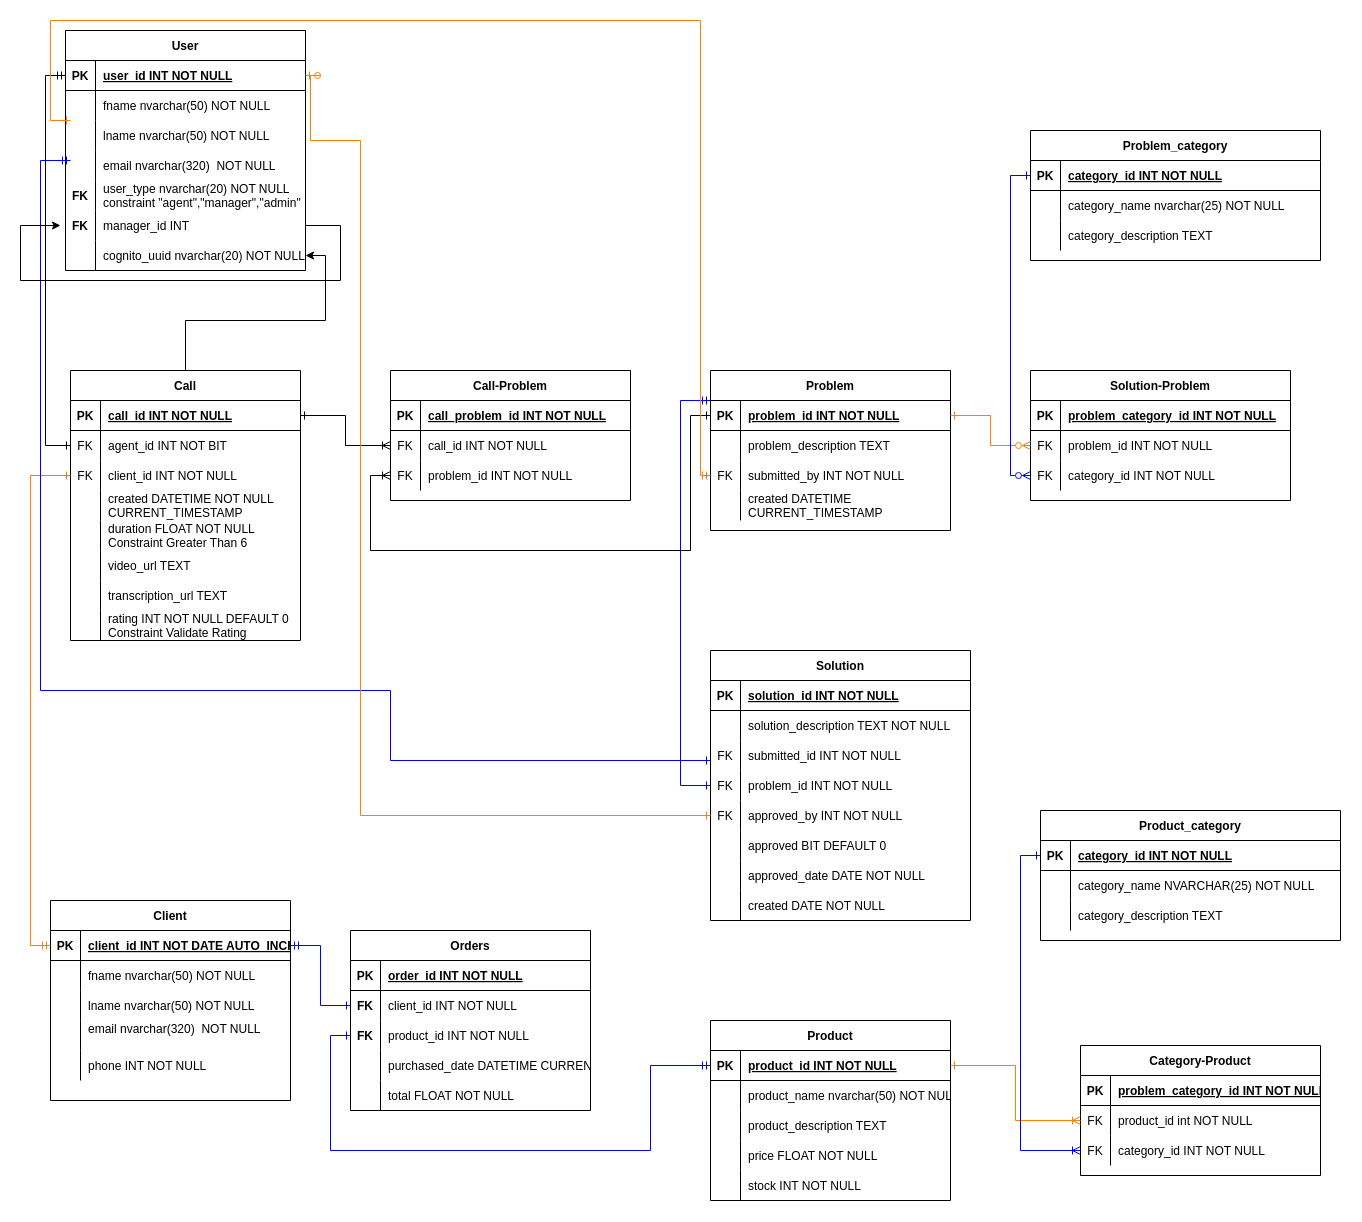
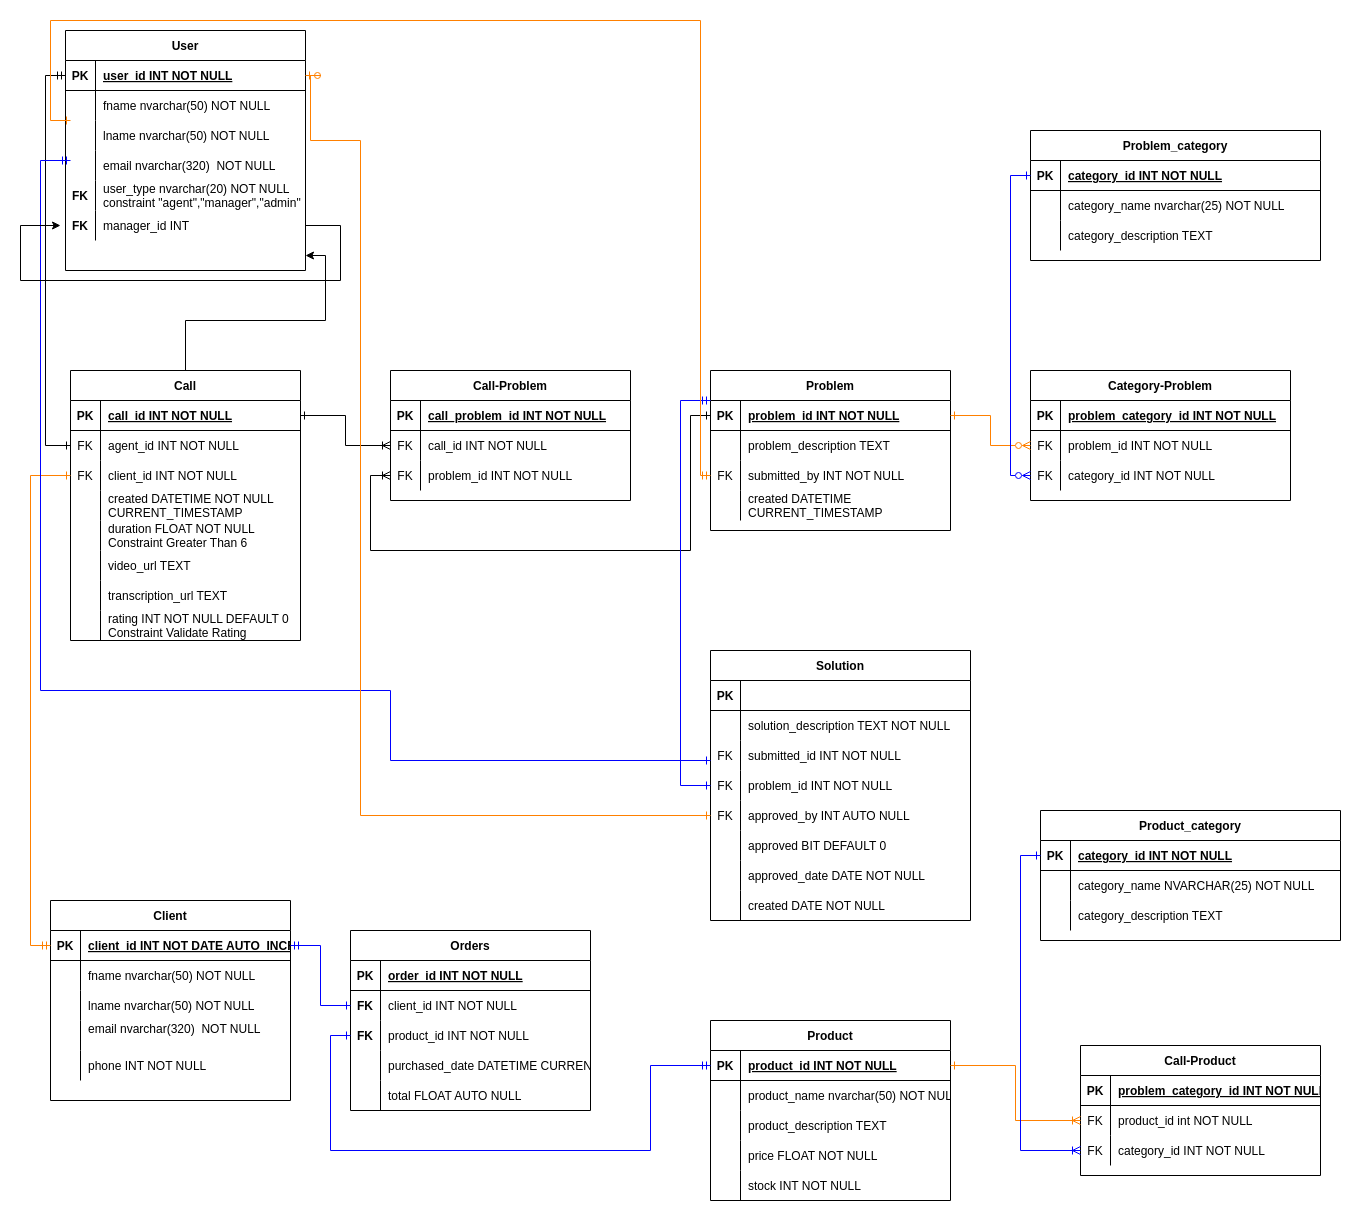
node "cognito_uuid nvarchar(20) NOT NULL": removed
node "Solution-Problem": label "Solution-Problem" -> "Category-Problem"
node "agent_id INT NOT BIT": label "agent_id INT NOT BIT" -> "agent_id INT NOT NULL"
node "solution_id INT NOT NULL": removed
node "approved_by INT NOT NULL": label "approved_by INT NOT NULL" -> "approved_by INT AUTO NULL"
node "Category-Product": label "Category-Product" -> "Call-Product"
node "total FLOAT NOT NULL": label "total FLOAT NOT NULL" -> "total FLOAT AUTO NULL"
